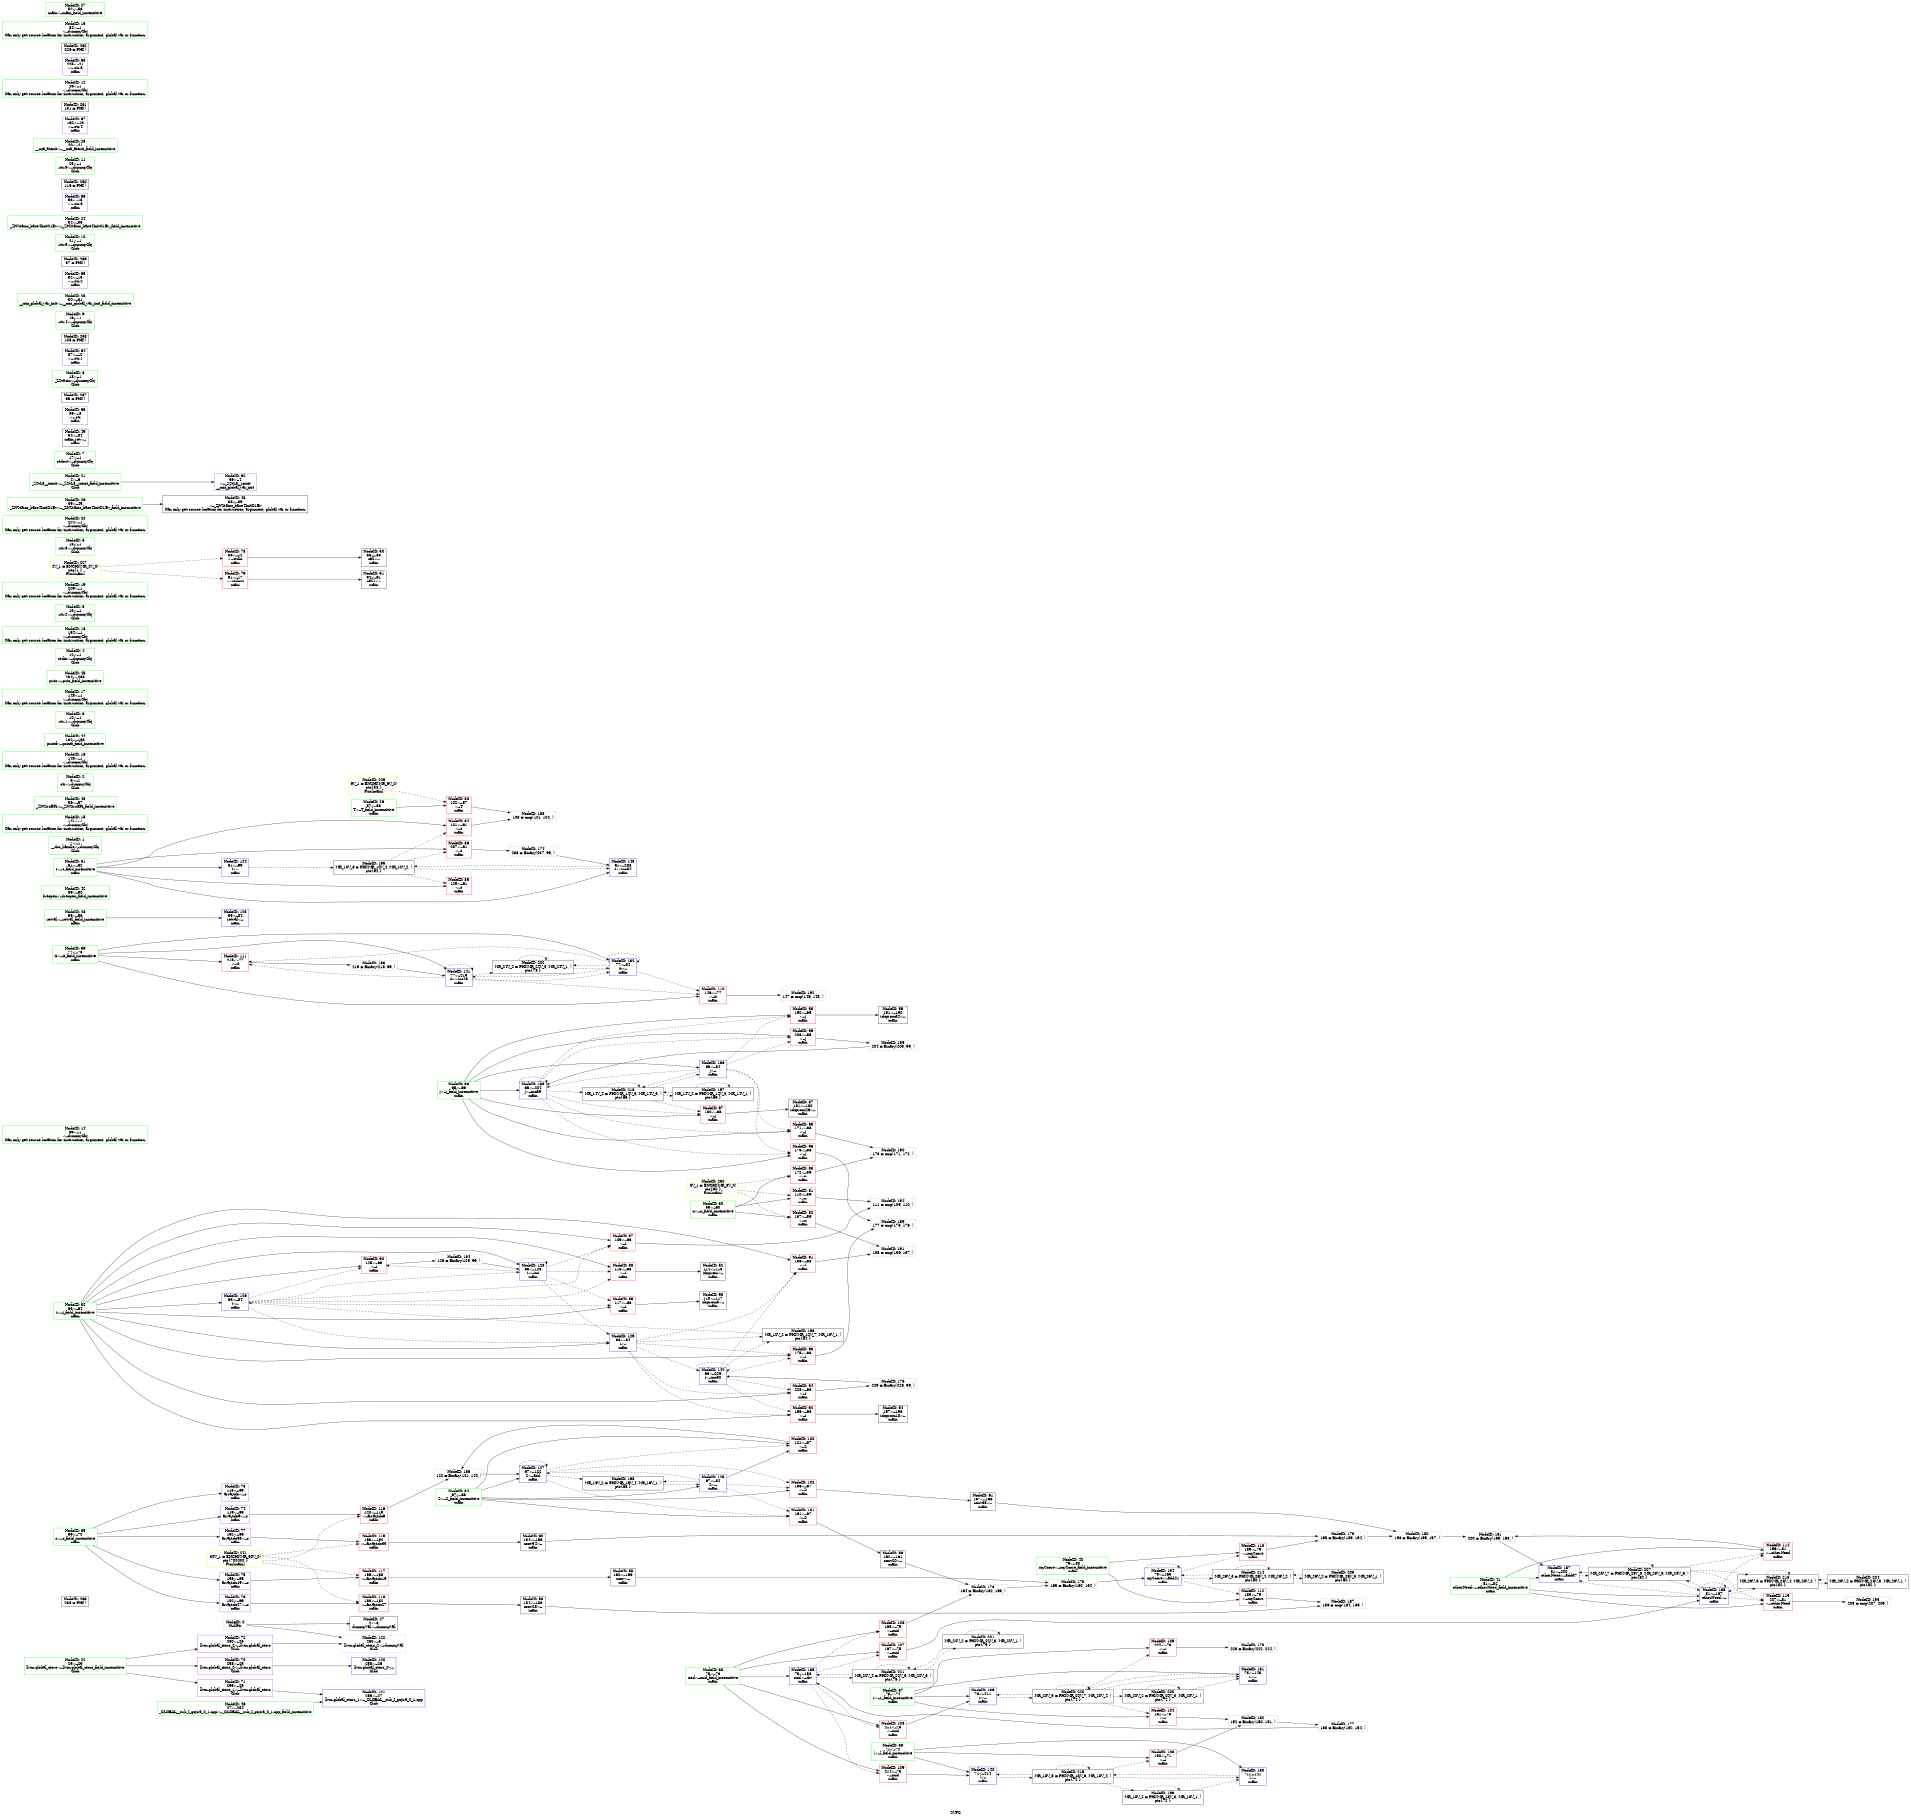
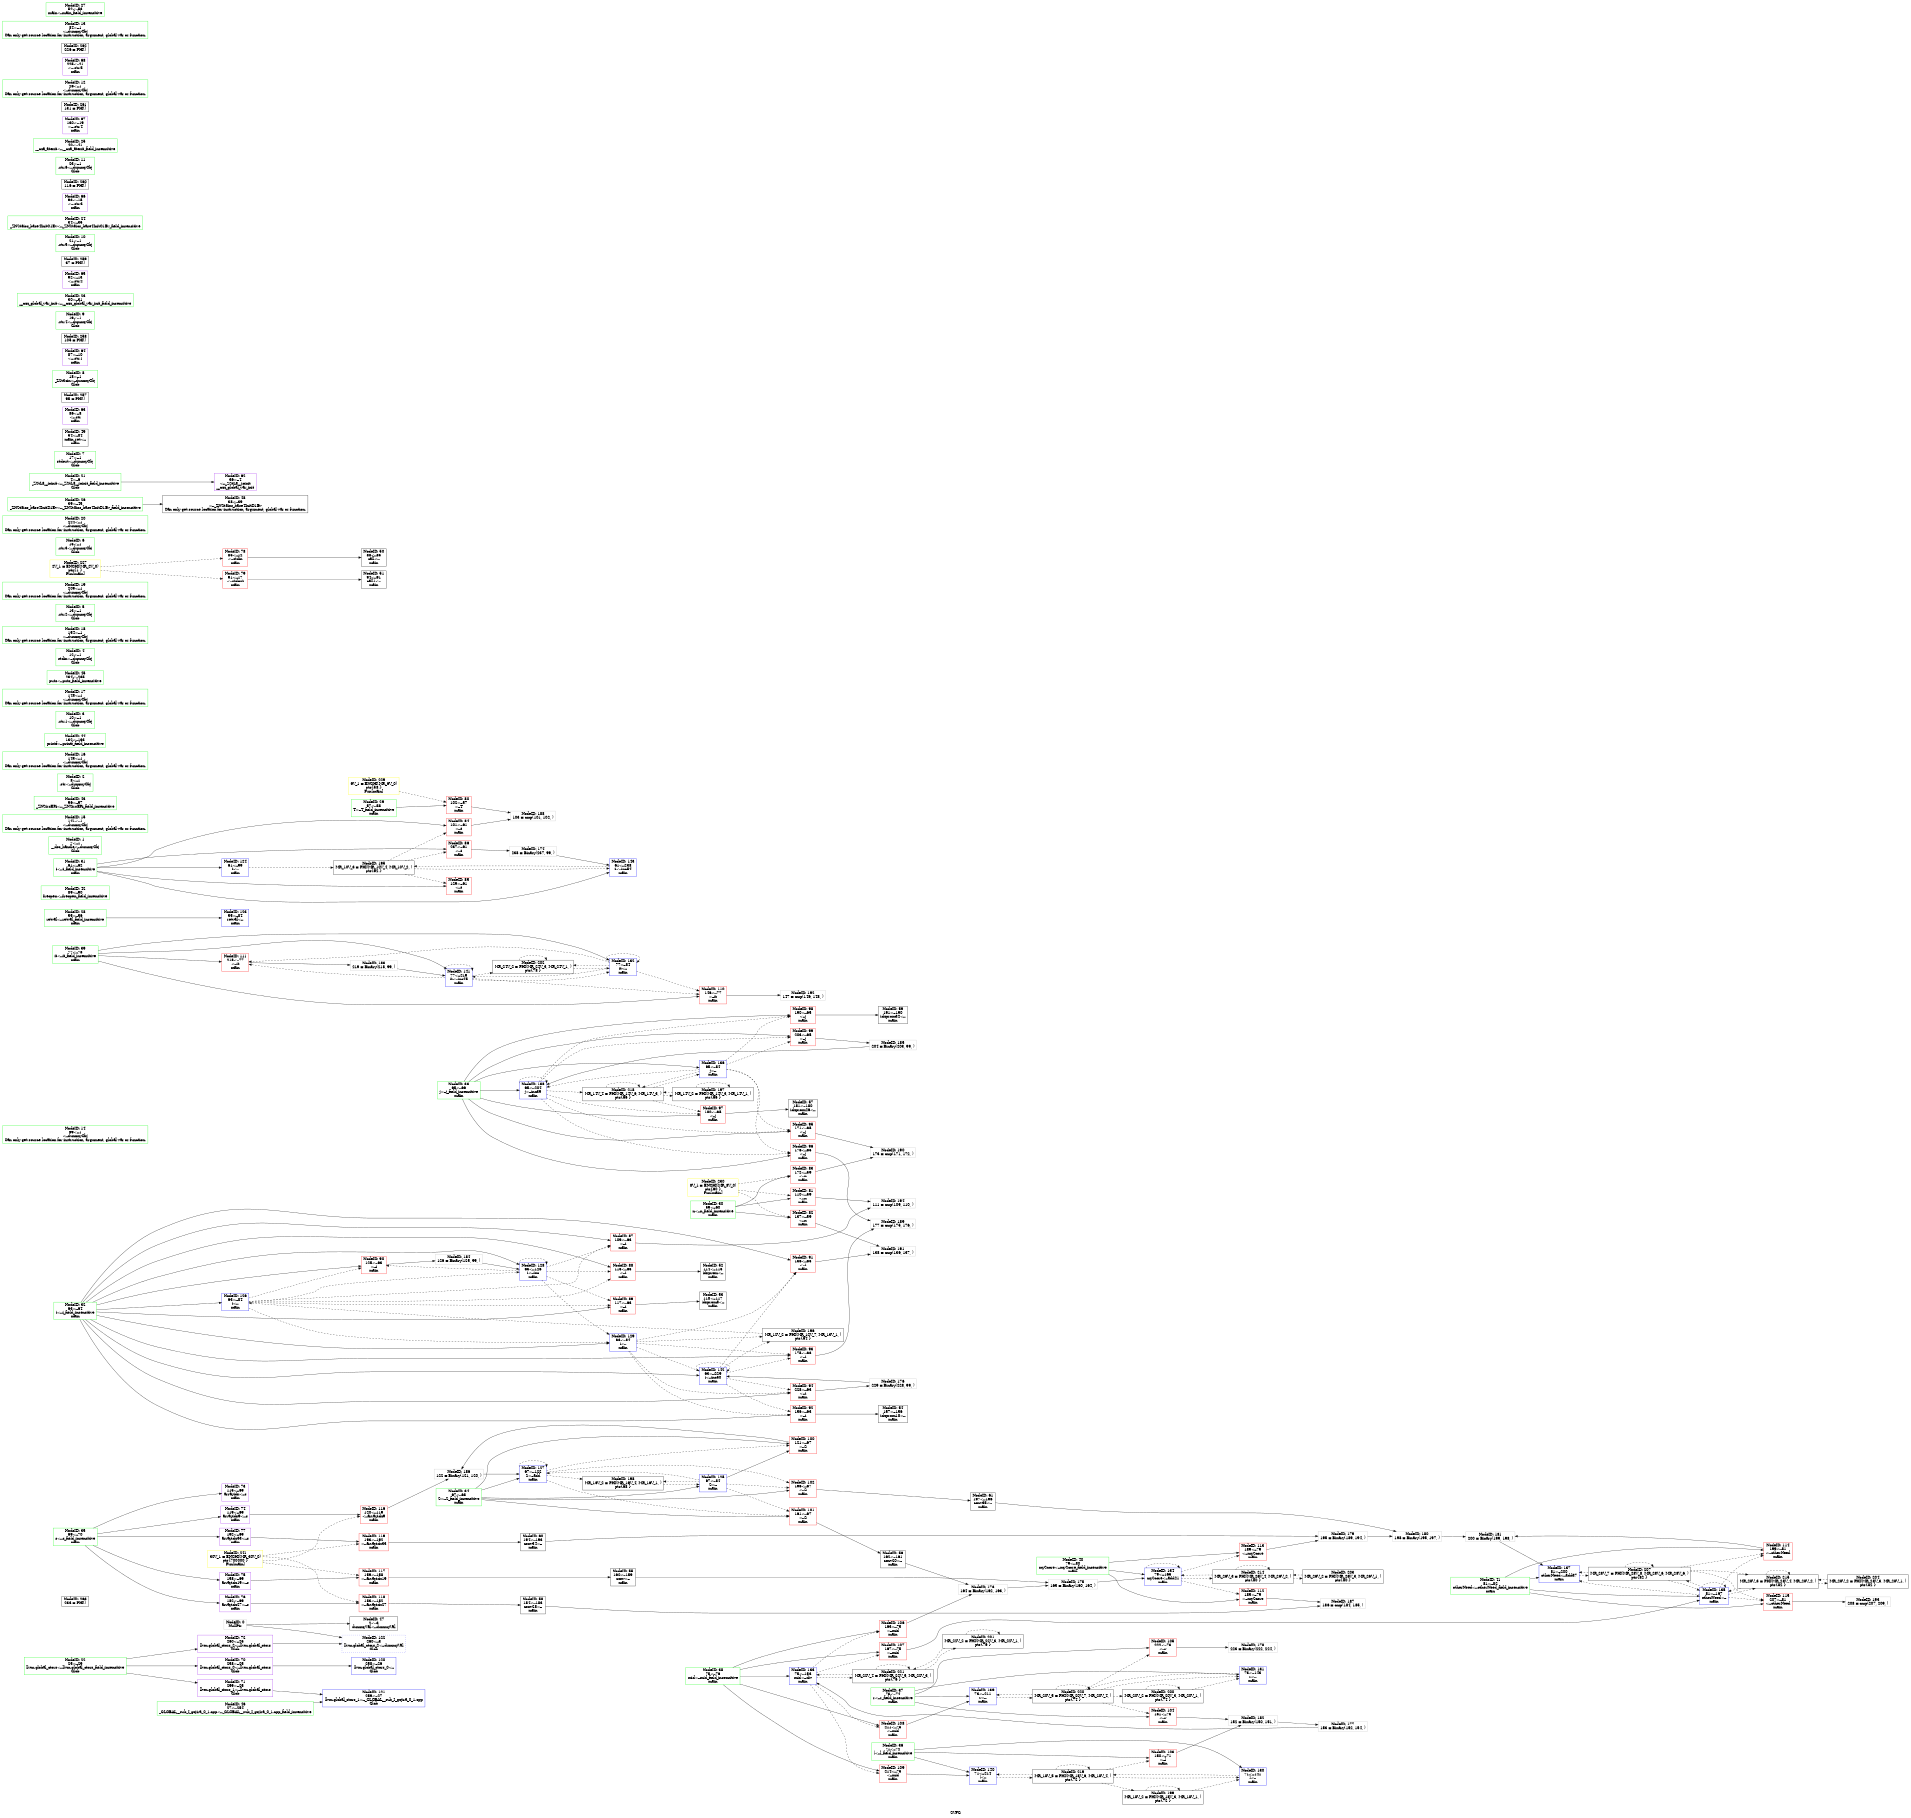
edge "NodeID: 32" -> "NodeID: 142": added
edge "NodeID: 40" -> "NodeID: 134": added
